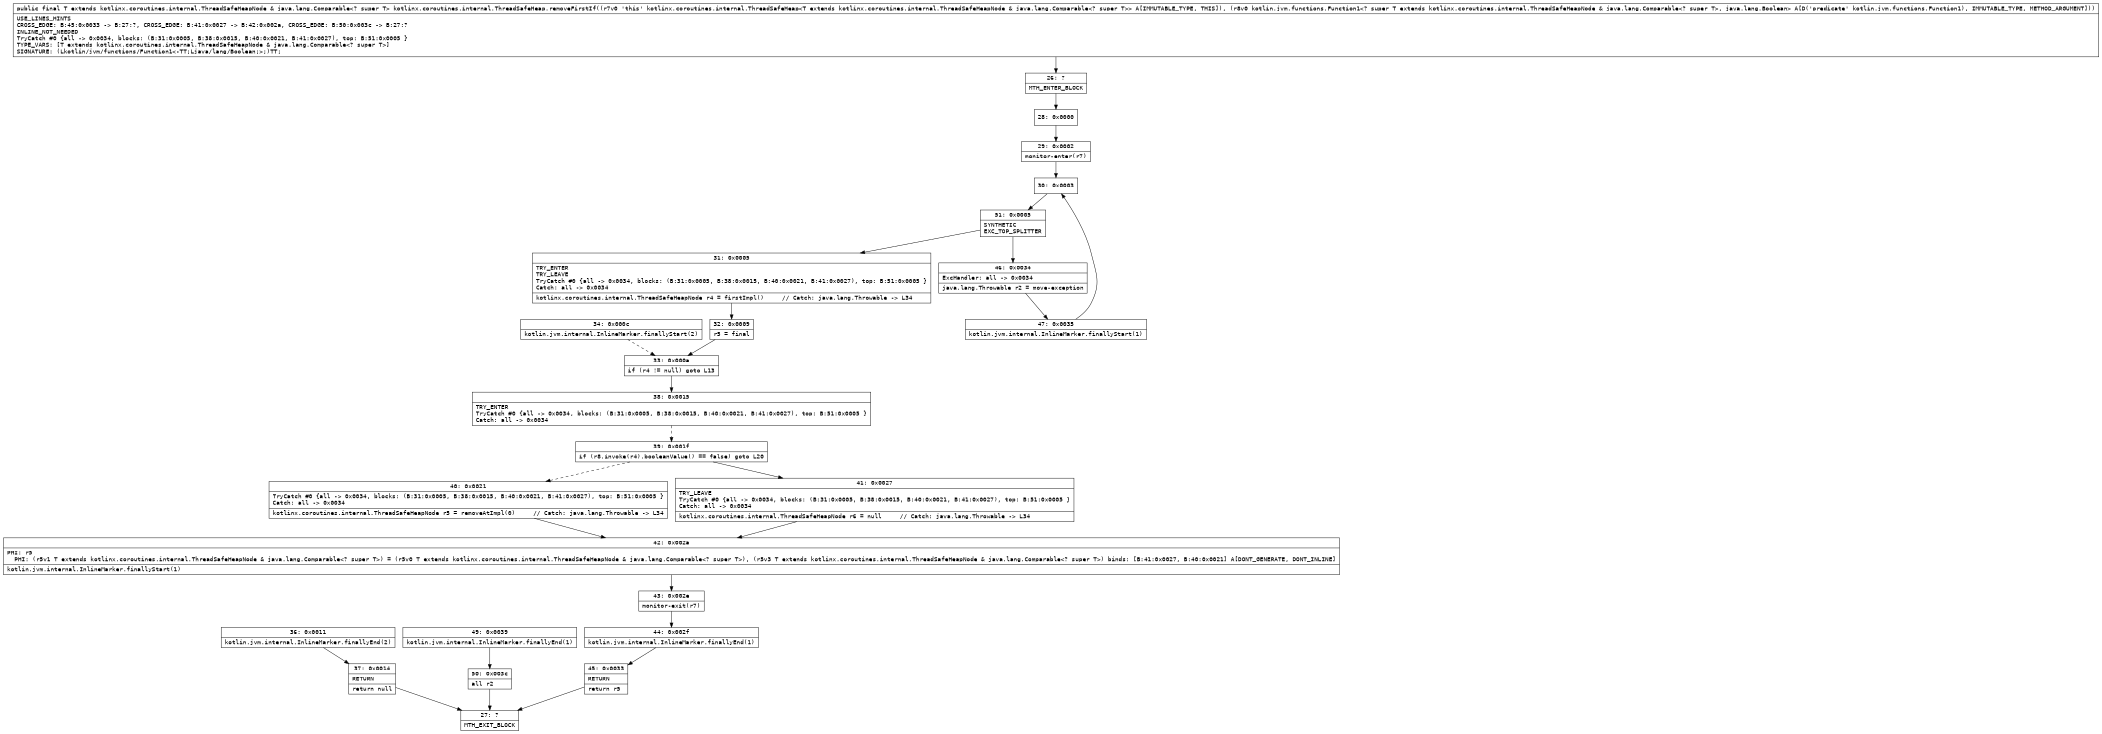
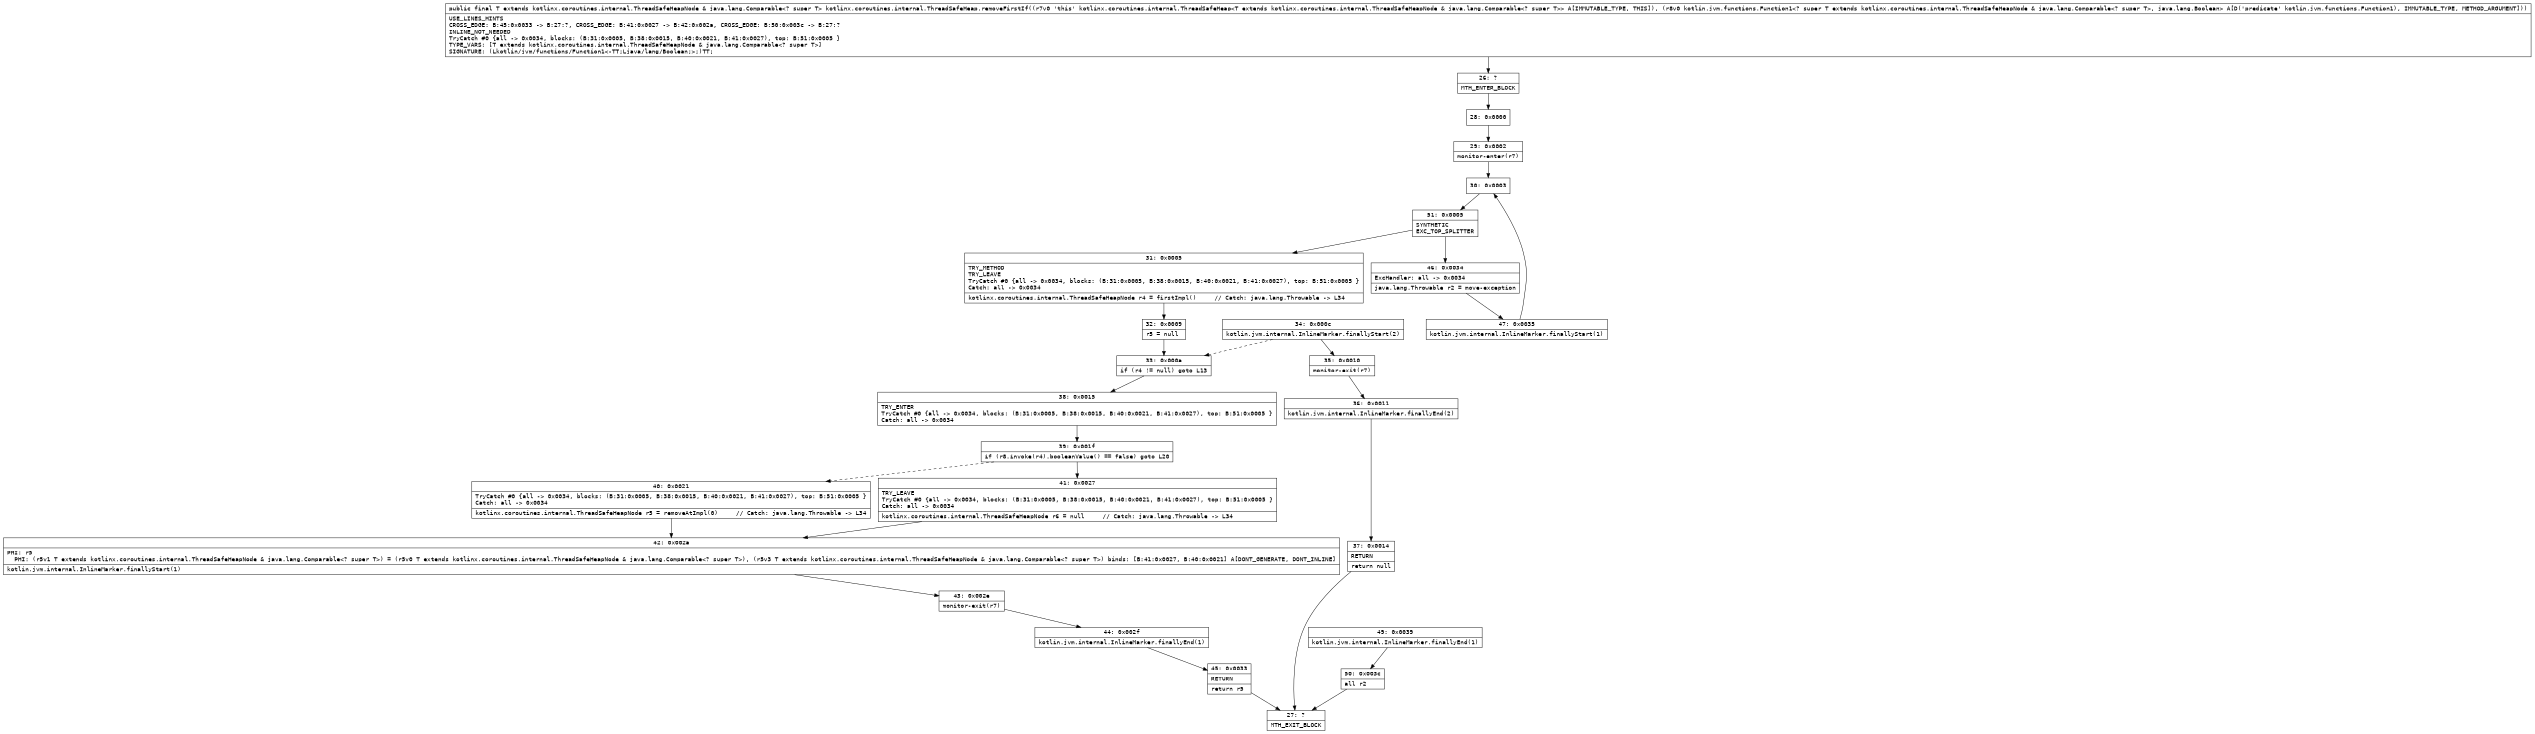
node "31: 0x0005": text "TRY_ENTER" -> "TRY_METHOD"
node "32: 0x0009": text "r5 = final" -> "r5 = null"
node "35: 0x0010": added
edge "38: 0x0015" -> "39: 0x001f": style dashed -> solid
